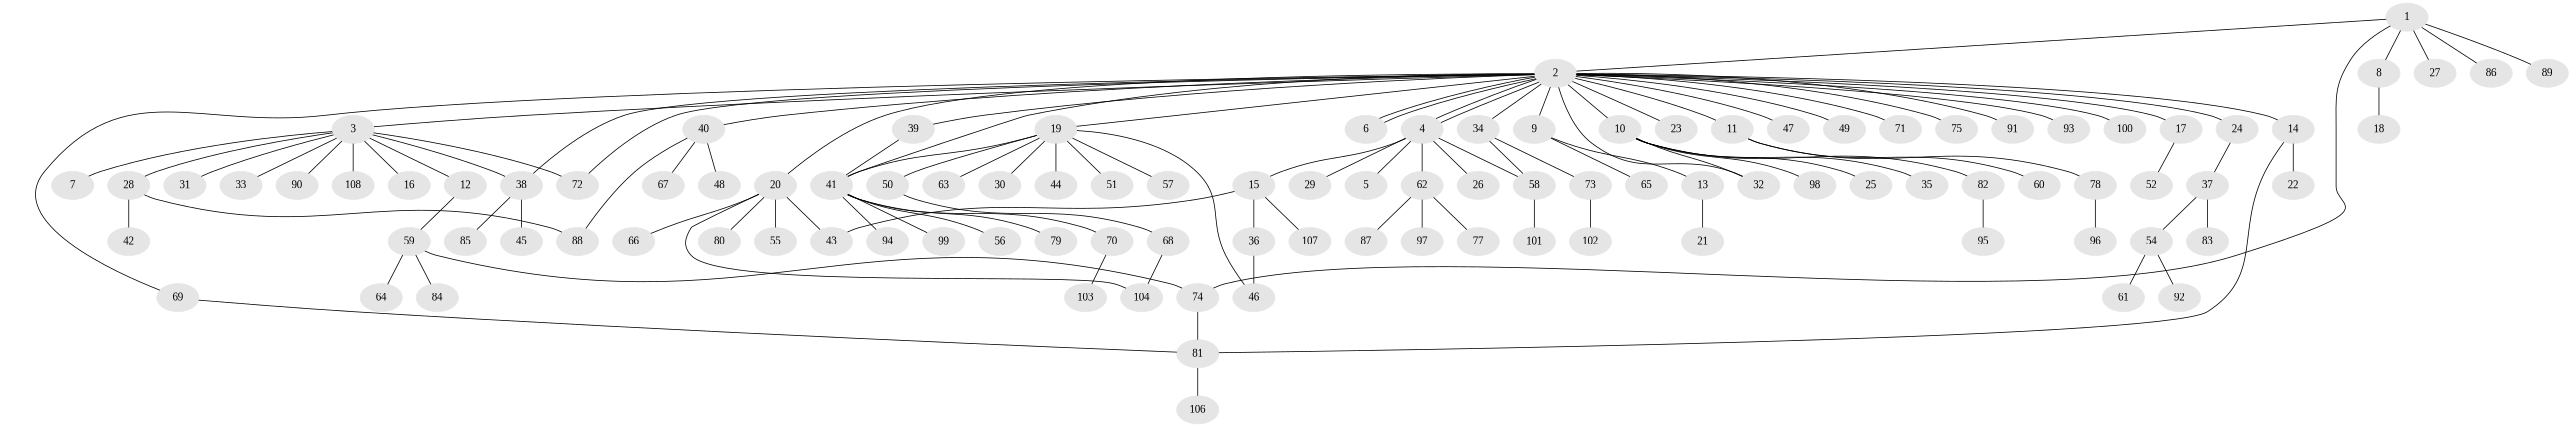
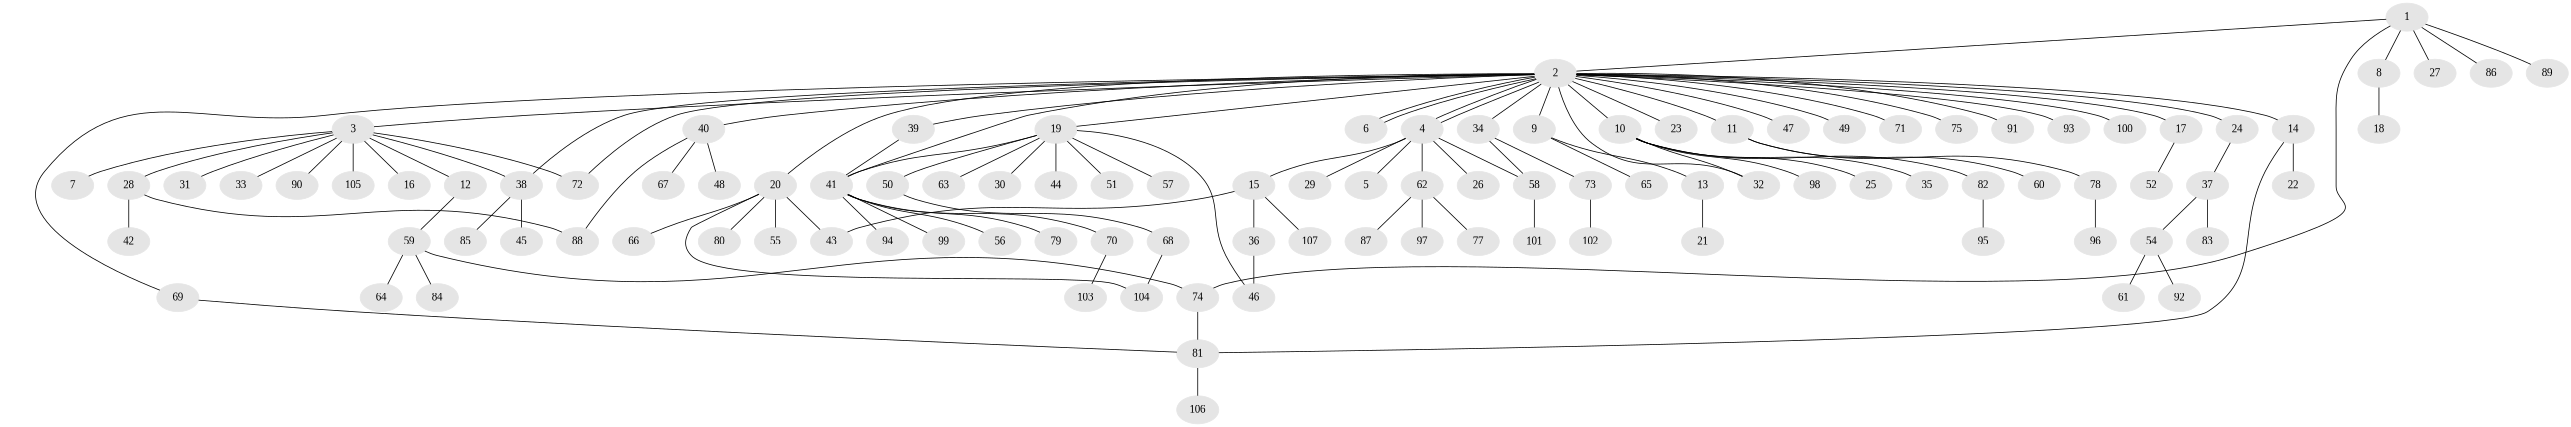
node "108": label "108" -> "105"
